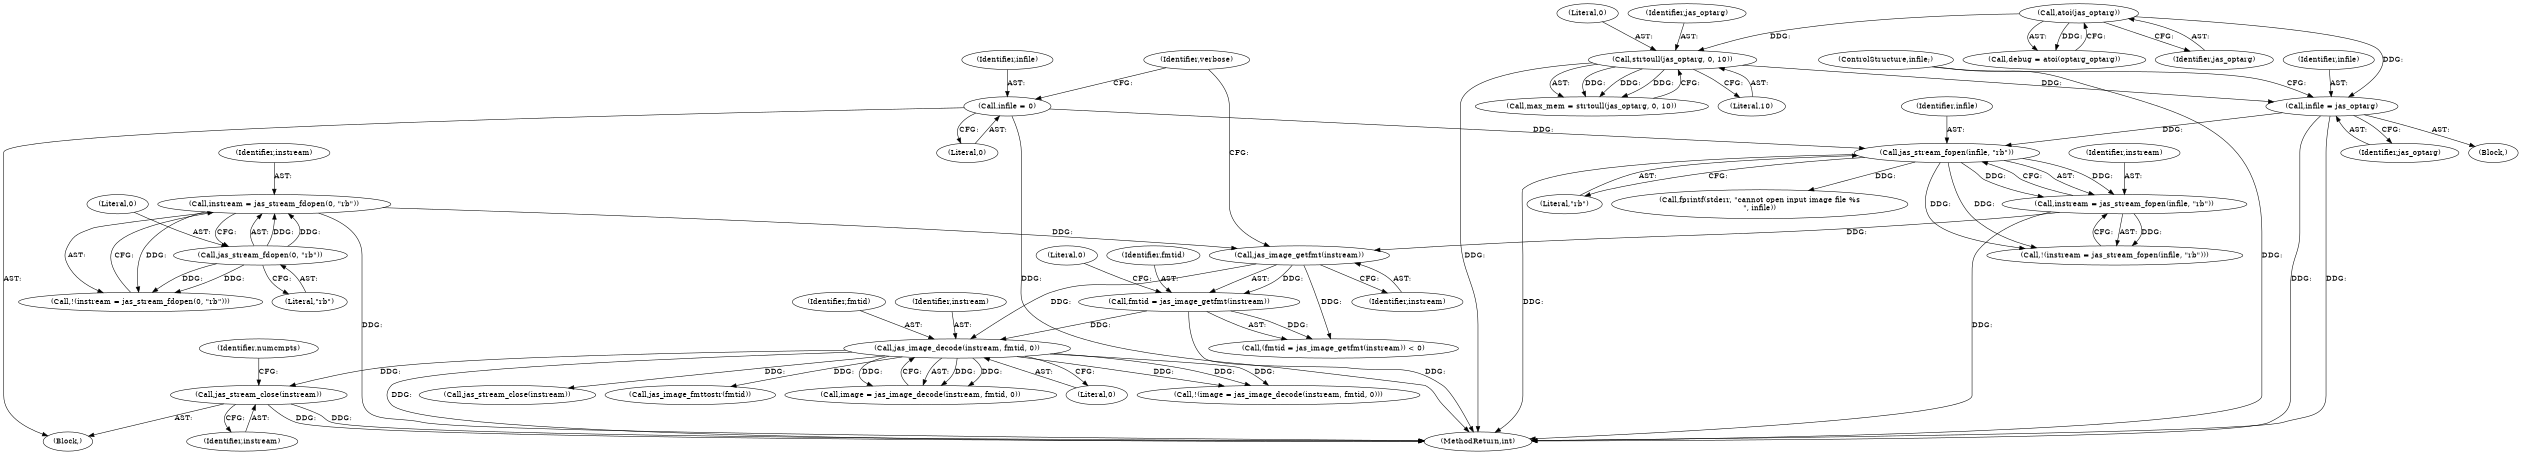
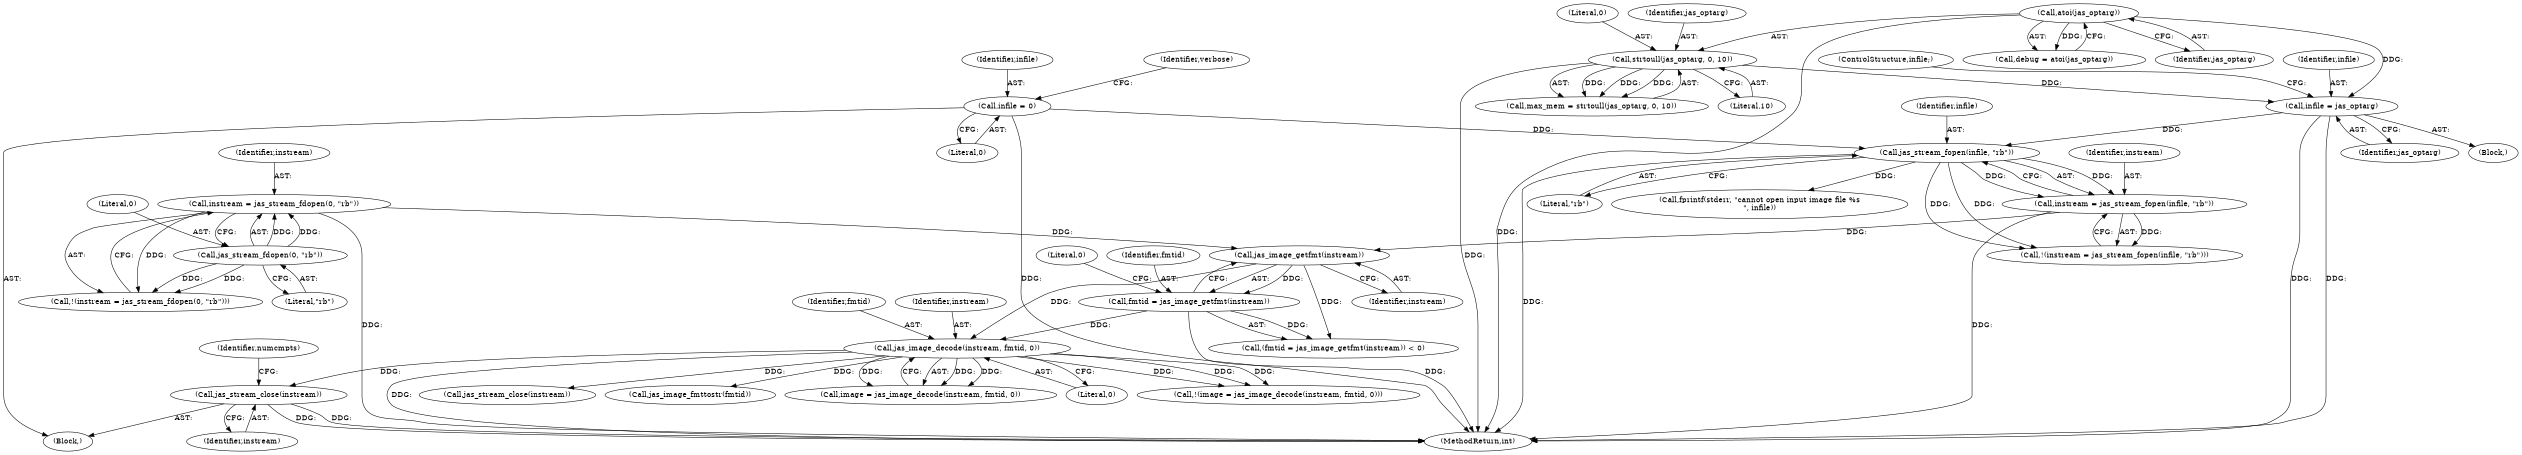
edge "(Call,atoi(jas_optarg))" -> "(Call,strtoull(jas_optarg, 0, 10))": label "DDG: " -> "AST: "
node "(Call,debug = atoi(optarg_optarg))": label "(Call,debug = atoi(optarg_optarg))" -> "(Call,debug = atoi(jas_optarg))"
edge "(Call,max_mem = strtoull(jas_optarg, 0, 10))" -> "(Call,strtoull(jas_optarg, 0, 10))": label "CFG: " -> "AST: "
edge "(Identifier,verbose)" -> "(Call,jas_image_getfmt(instream))": now "(Call,fmtid = jas_image_getfmt(instream))" -> "(Call,jas_image_getfmt(instream))"
edge "(ControlStructure,infile;)" -> "(MethodReturn,int)": now "(Call,atoi(jas_optarg))" -> "(MethodReturn,int)"
